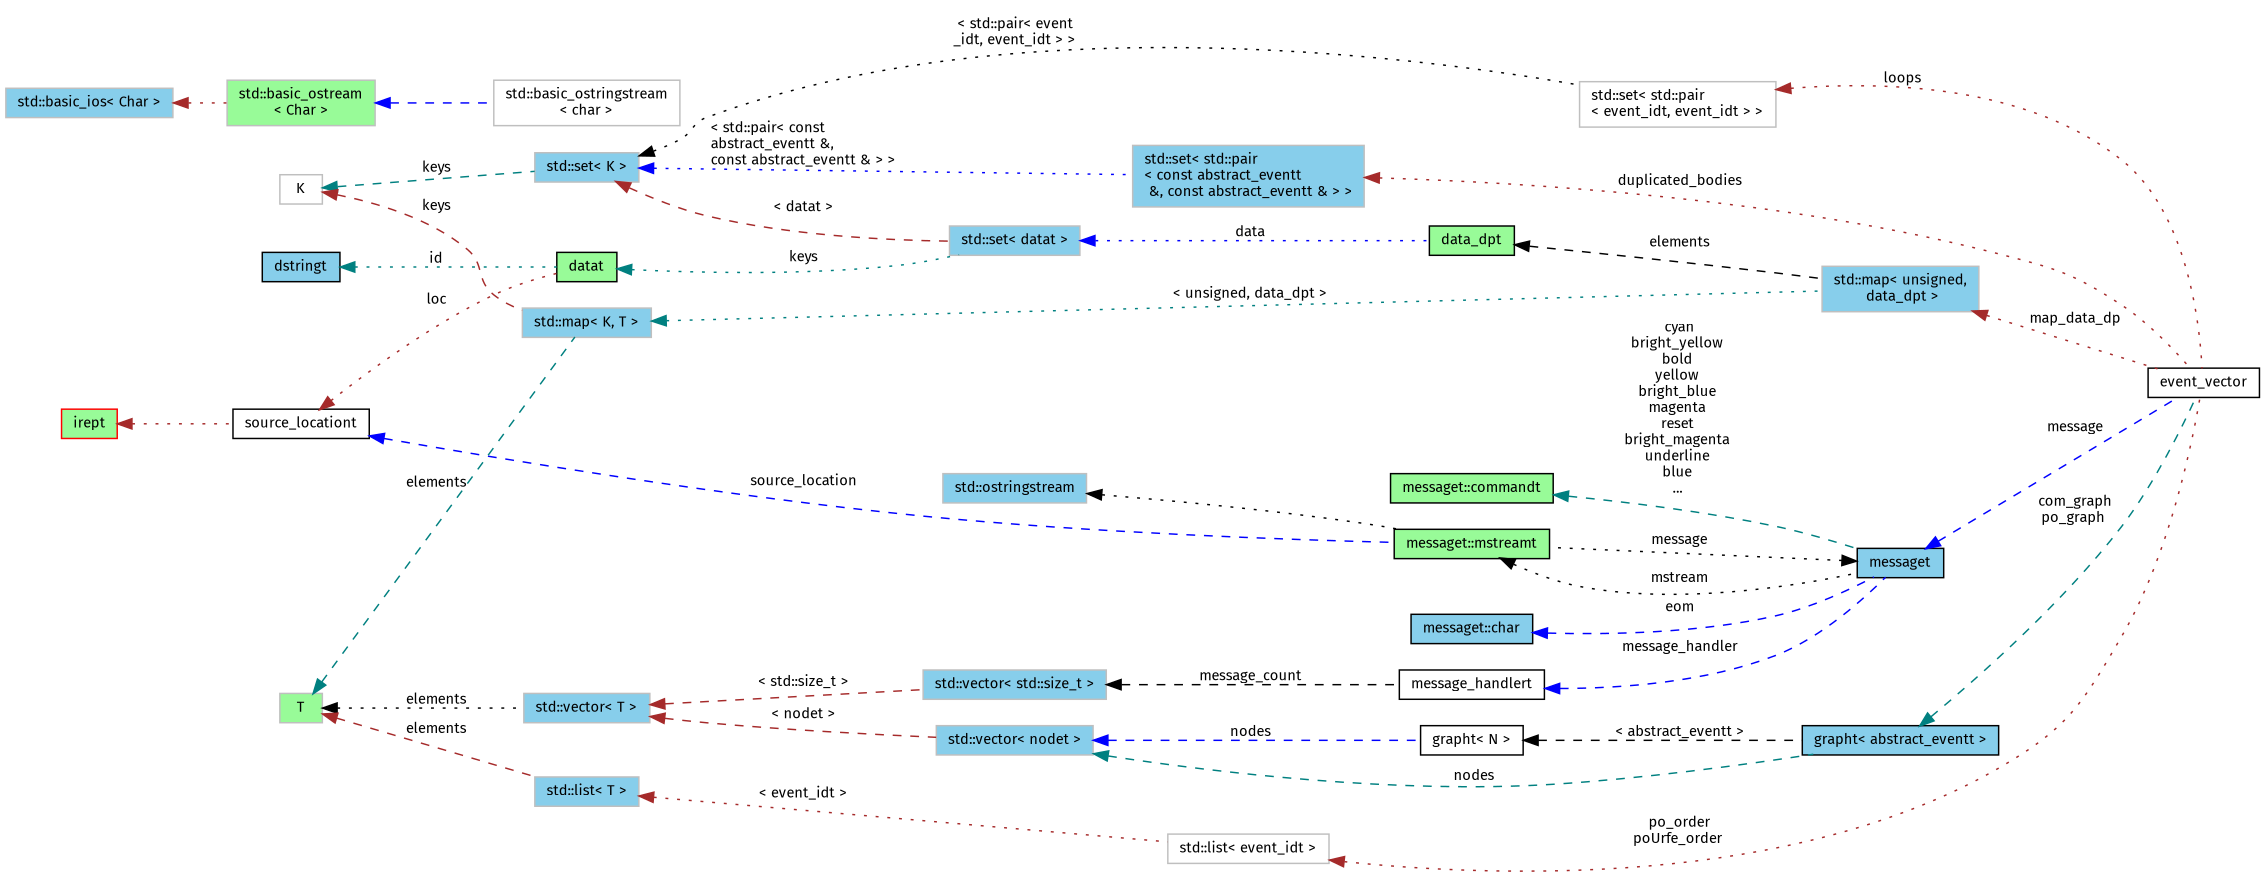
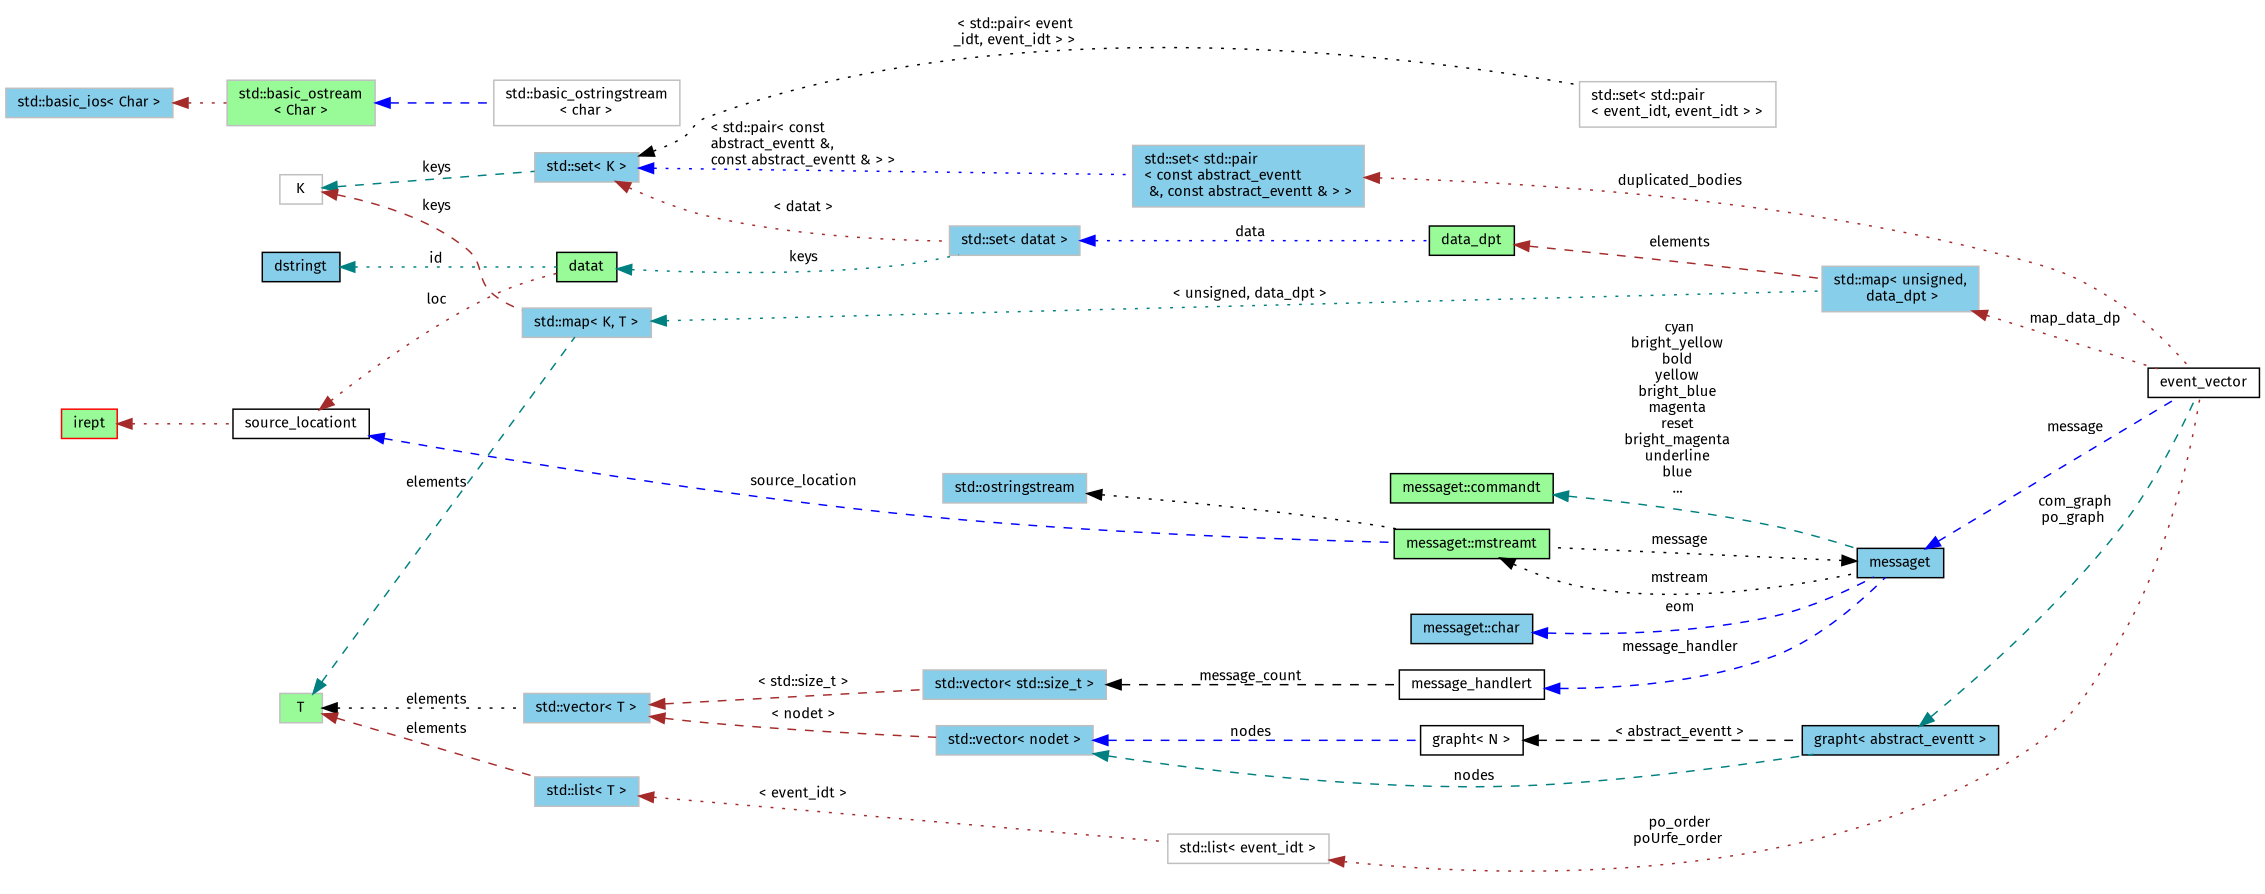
edge "event_vector" -> "std::set< std::pair < event_idt, event_idt > >": removed, label "loops"
edge "std::set< datat >" -> "std::set< K >": style dashed -> dotted
edge "std::map< unsigned, data_dpt >" -> "data_dpt": color black -> brown
